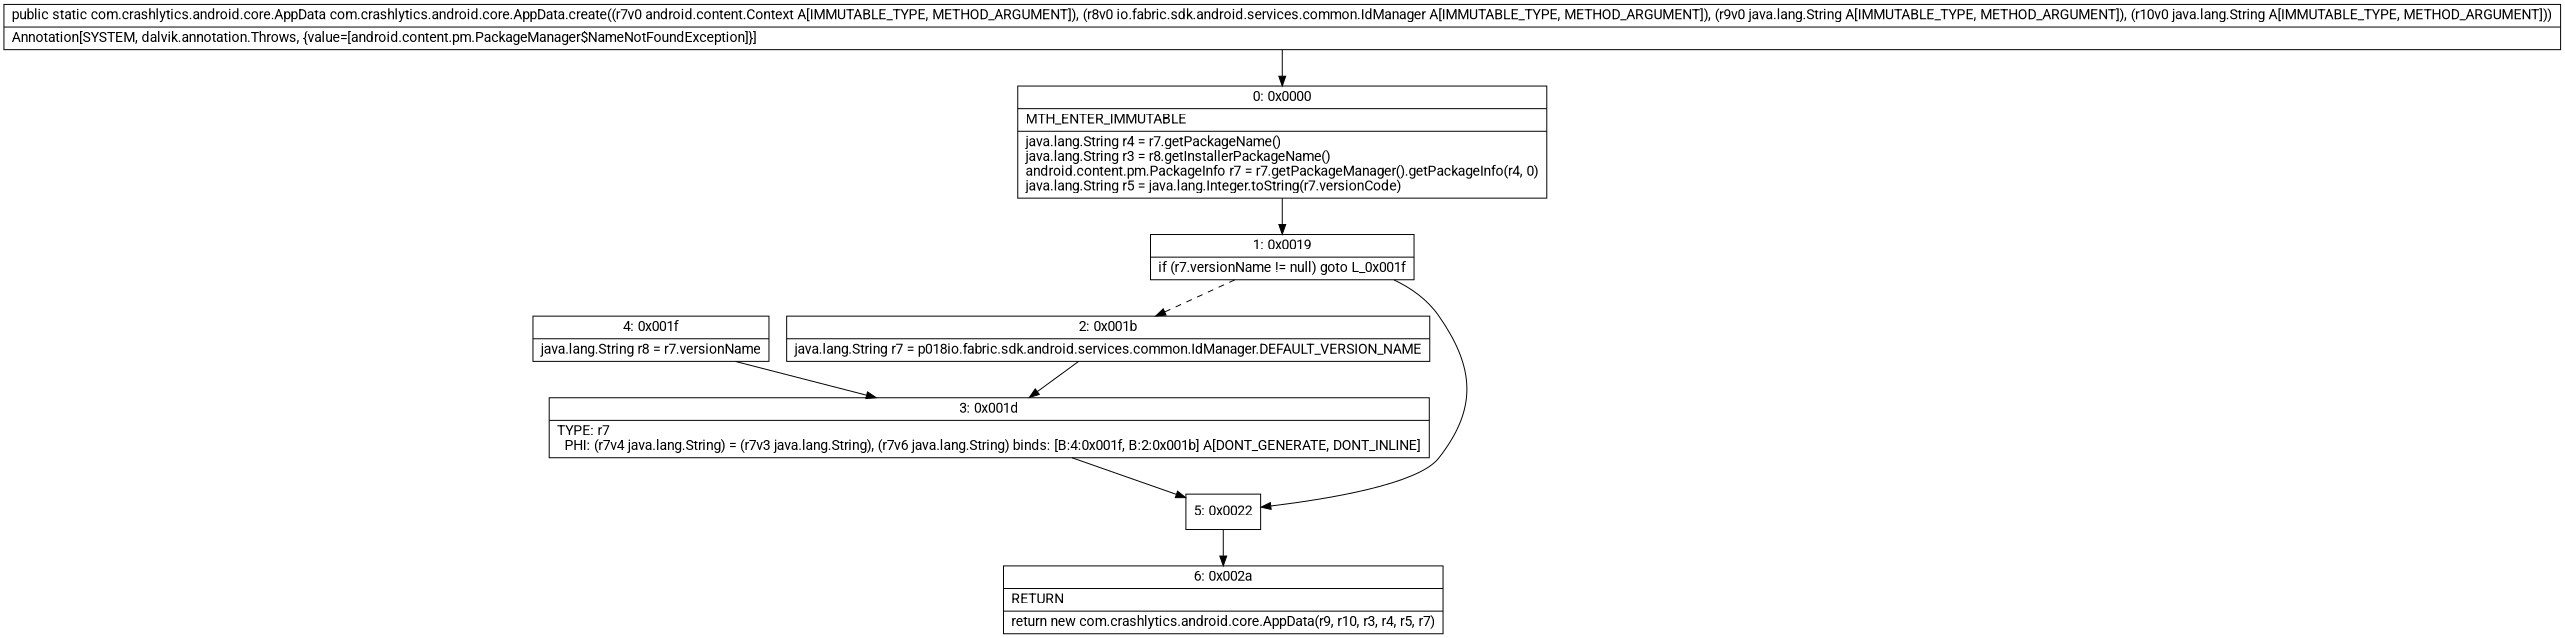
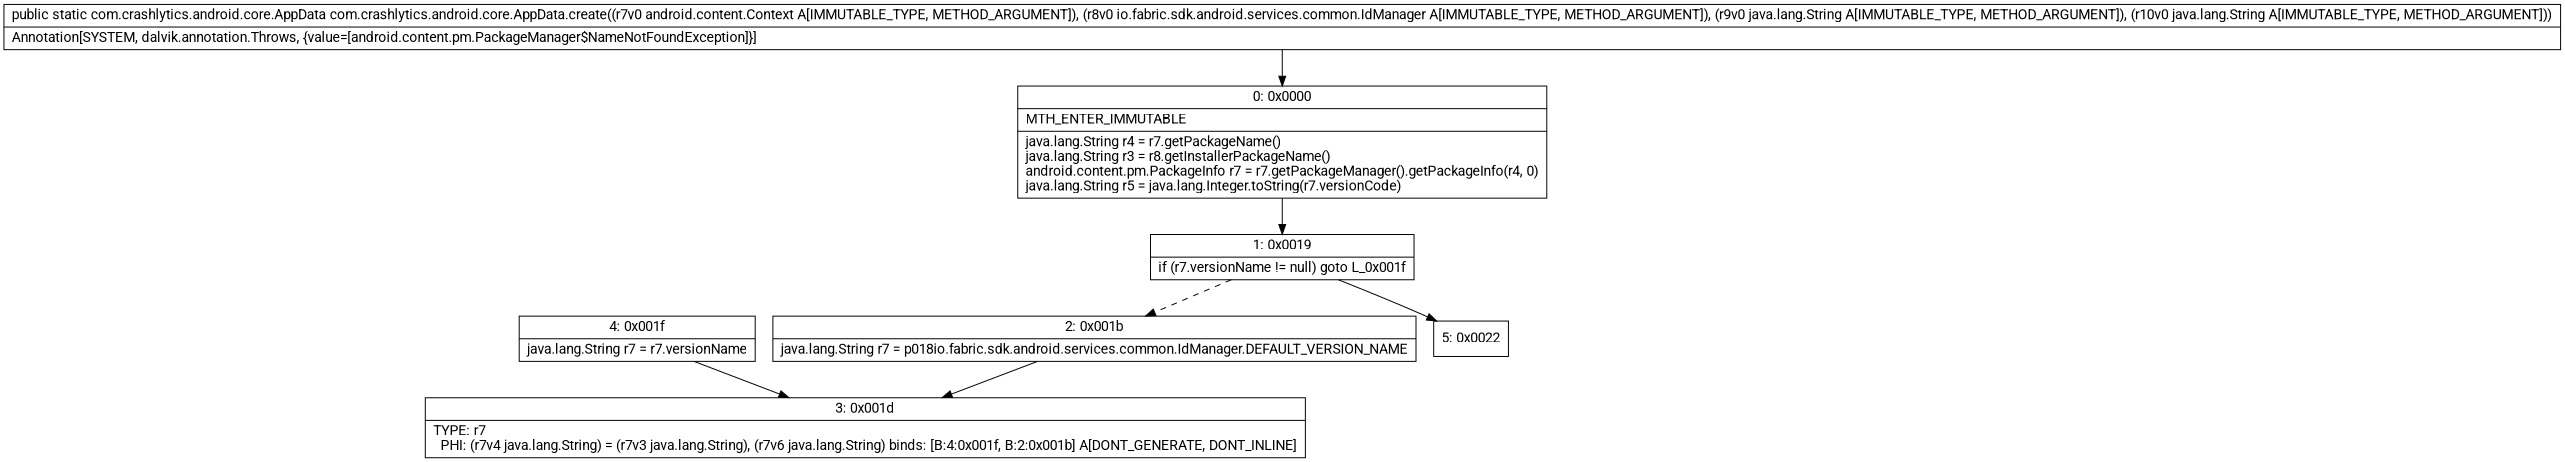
node "4: 0x001f": text "java.lang.String r8 = r7.versionName" -> "java.lang.String r7 = r7.versionName"
edge "3: 0x001d" -> "5: 0x0022": removed
node "6: 0x002a": removed
